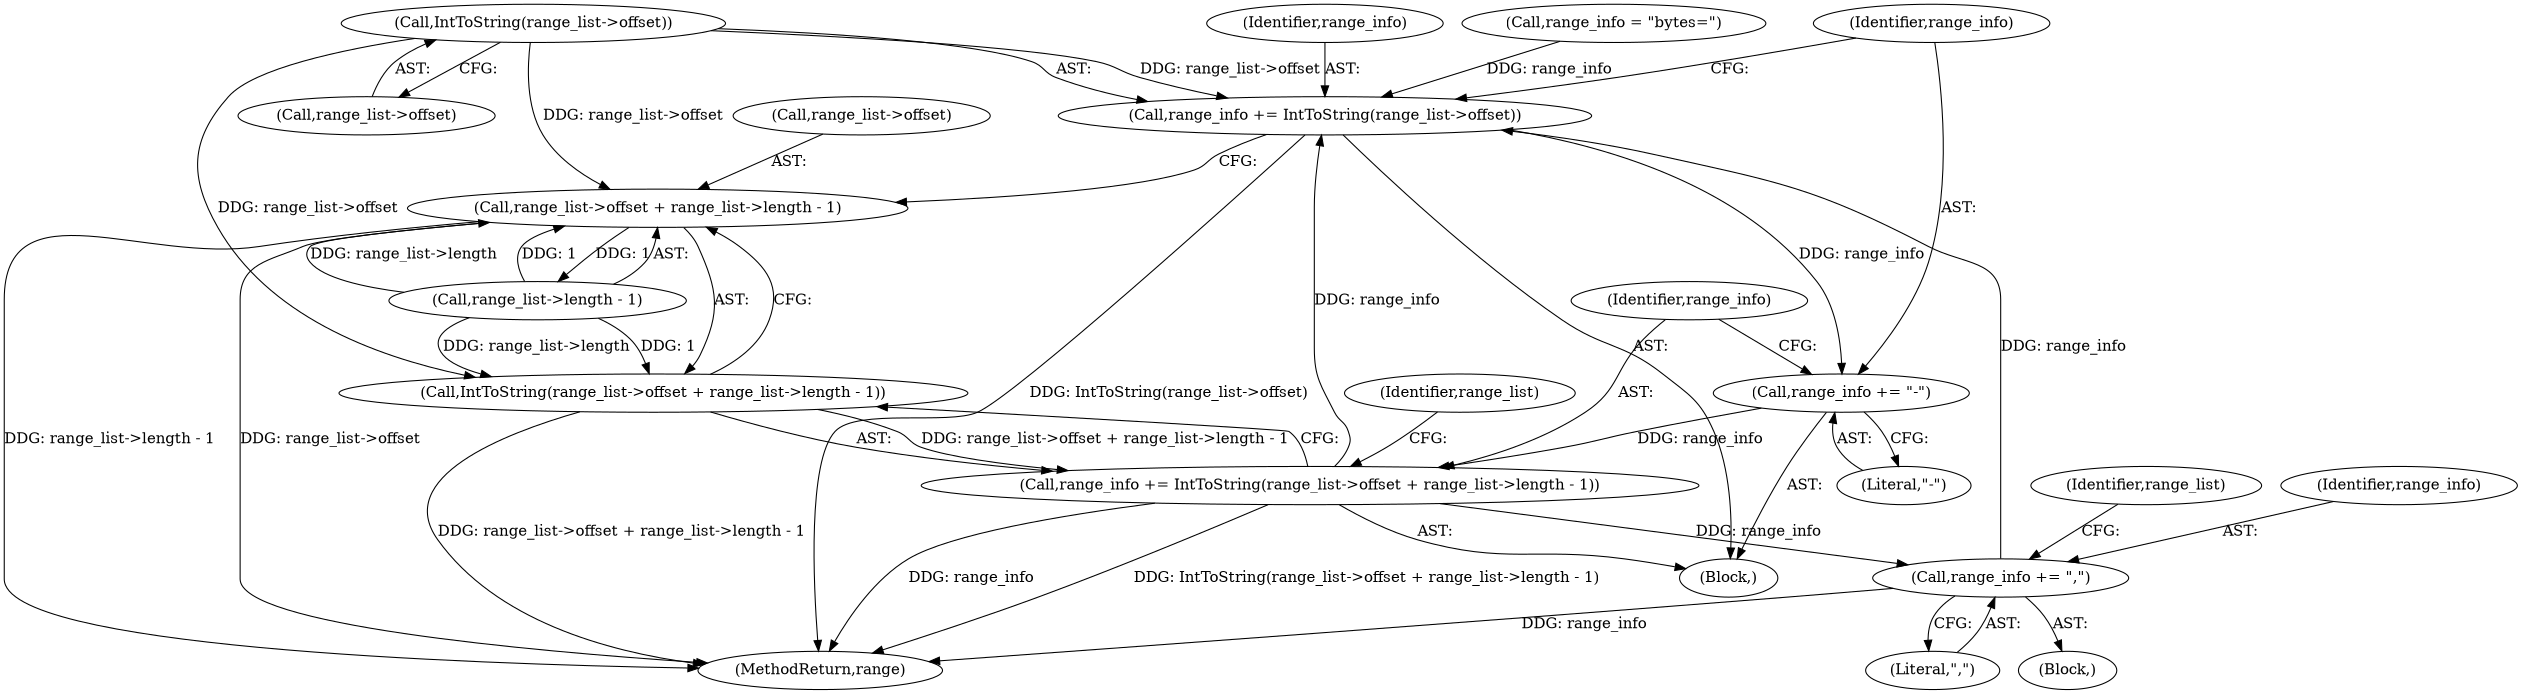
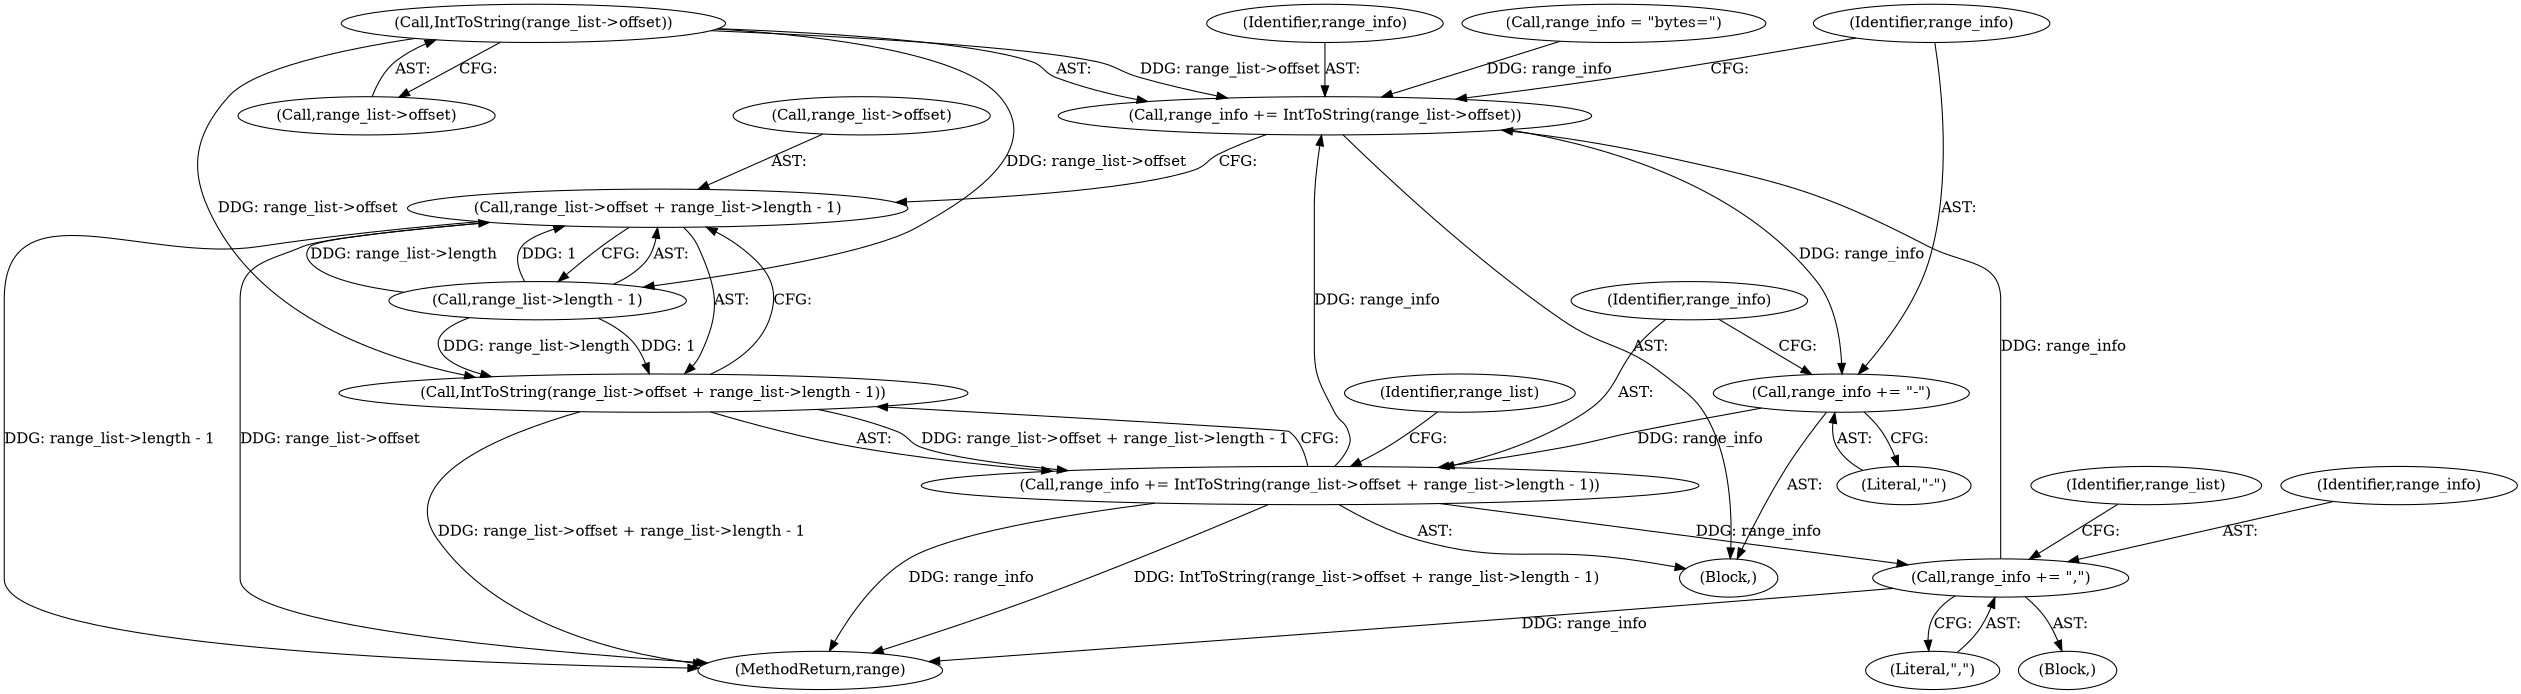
edge "(Call,IntToString(range_list->offset))" -> "(Call,range_list->offset + range_list->length - 1)": now "(Call,IntToString(range_list->offset))" -> "(Call,range_list->length - 1)"
edge "(Call,range_list->offset + range_list->length - 1)" -> "(Call,range_list->length - 1)": label "DDG: 1" -> "CFG: "
edge "(Call,range_info += IntToString(range_list->offset))" -> "(MethodReturn,range)": removed, label "DDG: IntToString(range_list->offset)"
